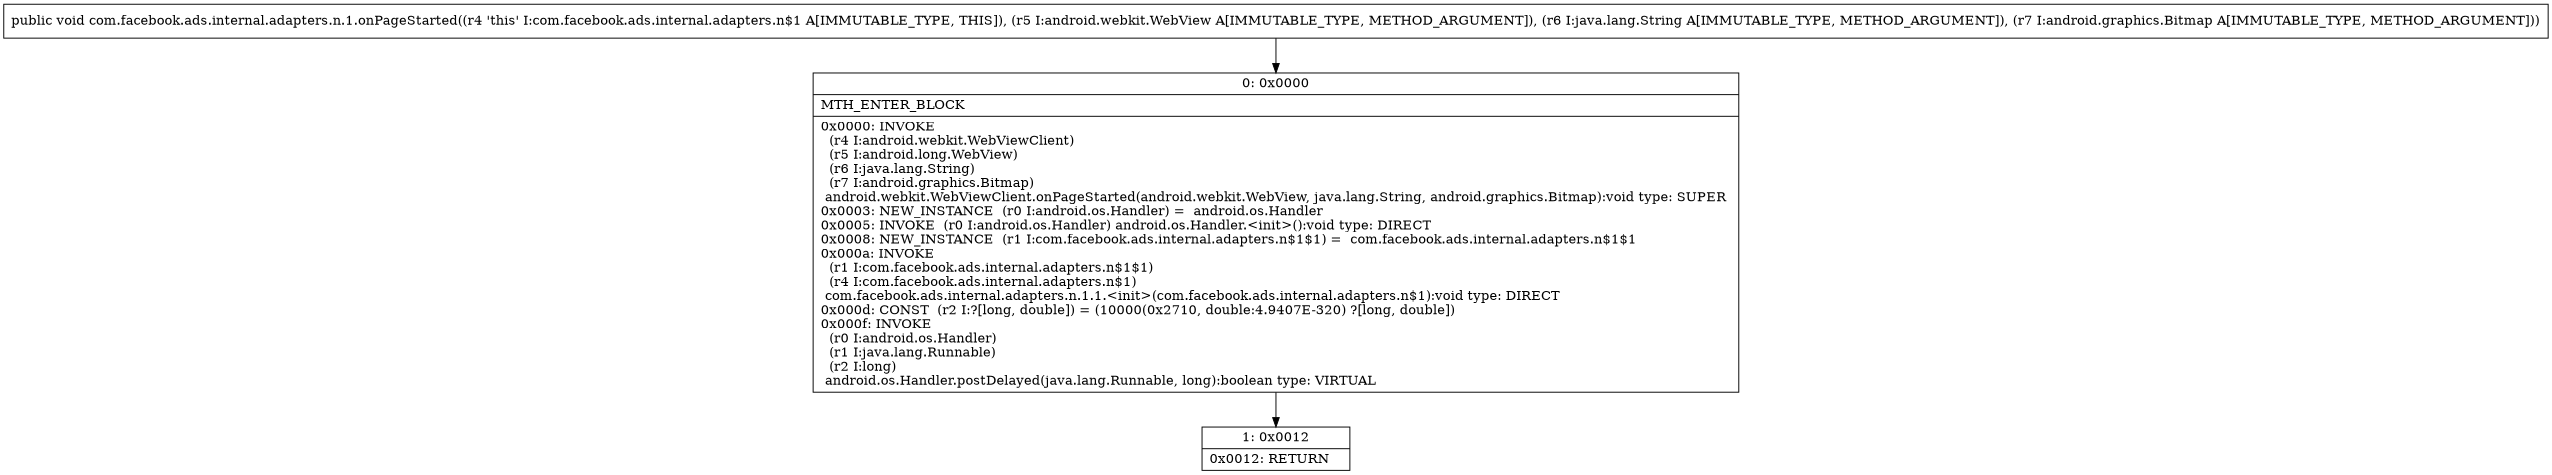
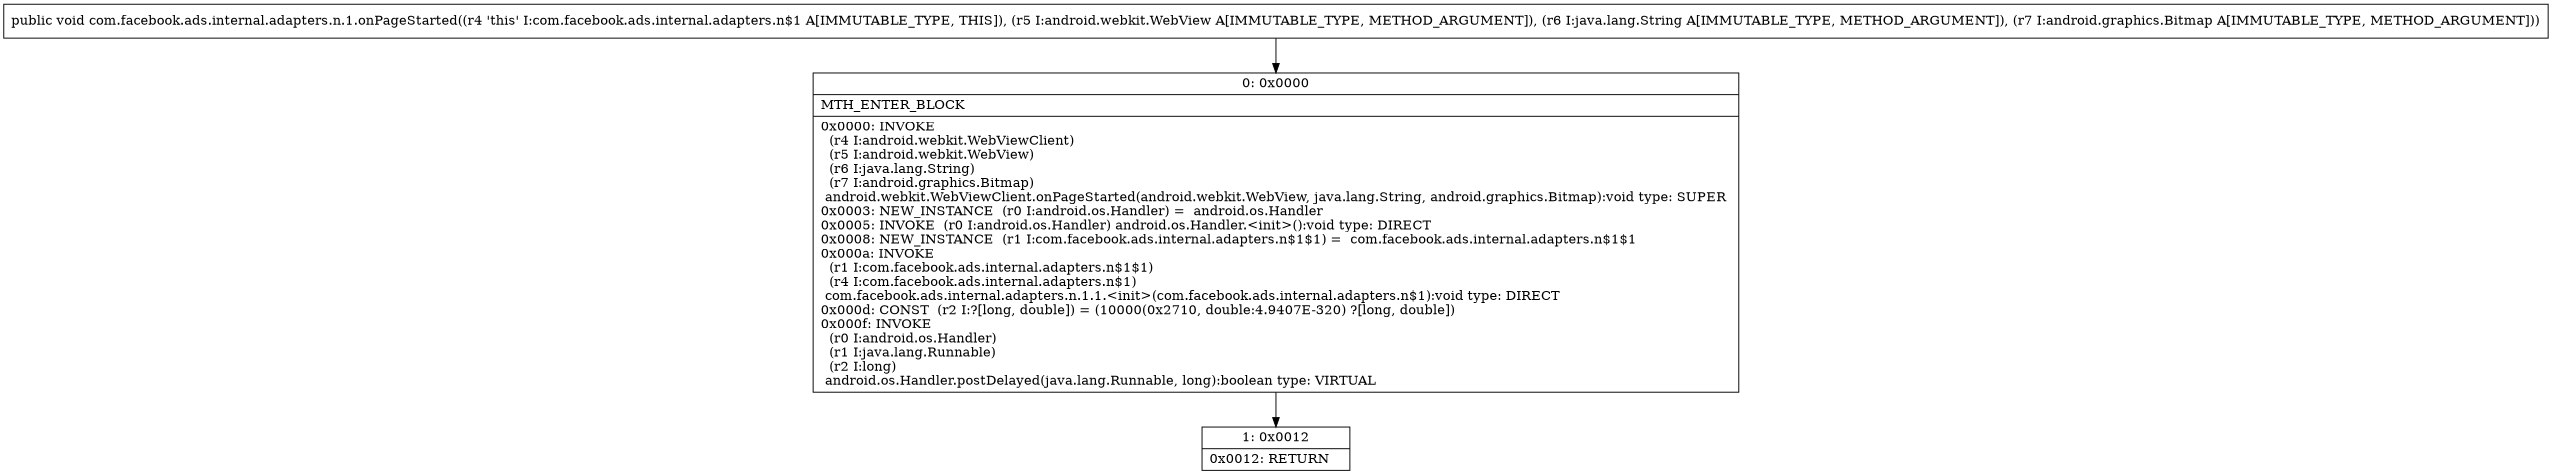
node "0: 0x0000": text "(r5 I:android.long.WebView)" -> "(r5 I:android.webkit.WebView)"
